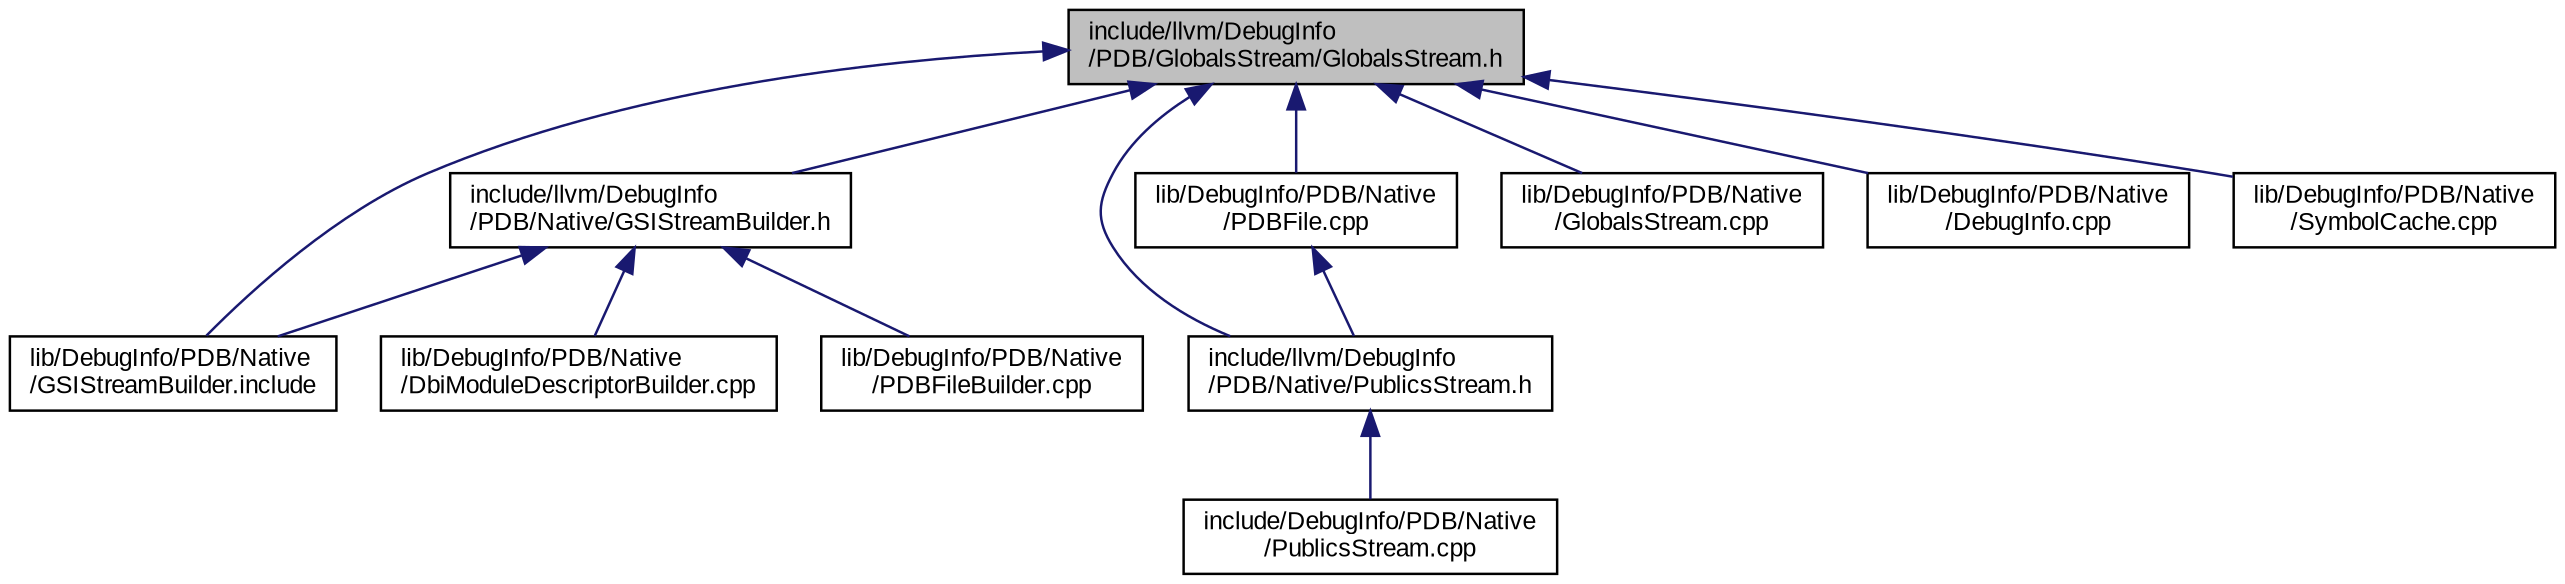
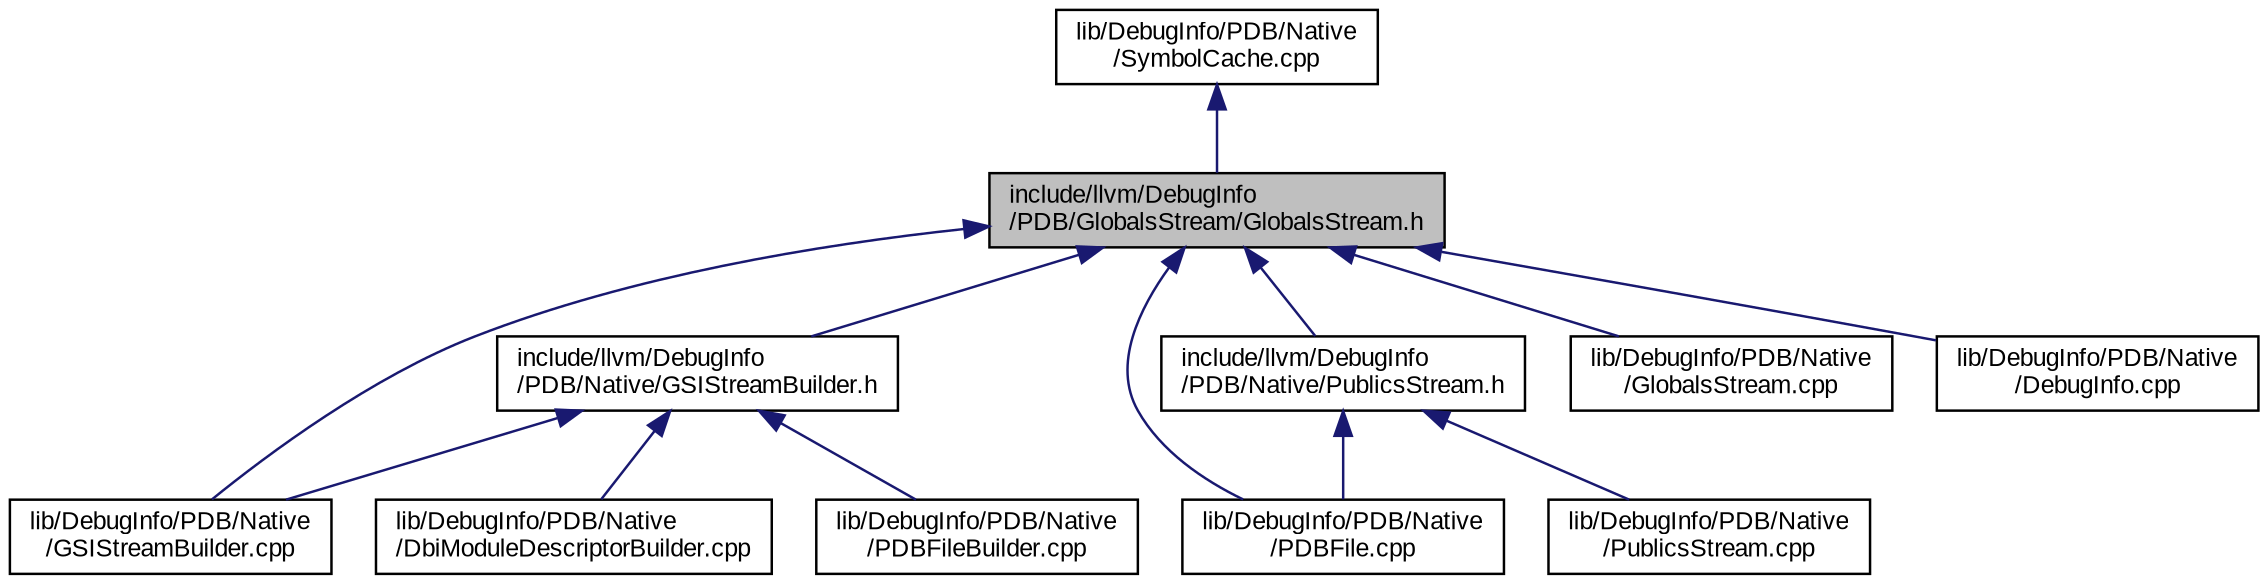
edge "lib/DebugInfo/PDB/Native /SymbolCache.cpp" -> "include/llvm/DebugInfo /PDB/GlobalsStream/GlobalsStream.h": reversed
edge "include/llvm/DebugInfo /PDB/Native/PublicsStream.h" -> "lib/DebugInfo/PDB/Native /PDBFile.cpp": reversed
node "lib/DebugInfo/PDB/Native /GSIStreamBuilder.include": label "lib/DebugInfo/PDB/Native /GSIStreamBuilder.include" -> "lib/DebugInfo/PDB/Native /GSIStreamBuilder.cpp"
node "include/DebugInfo/PDB/Native /PublicsStream.cpp": label "include/DebugInfo/PDB/Native /PublicsStream.cpp" -> "lib/DebugInfo/PDB/Native /PublicsStream.cpp"
